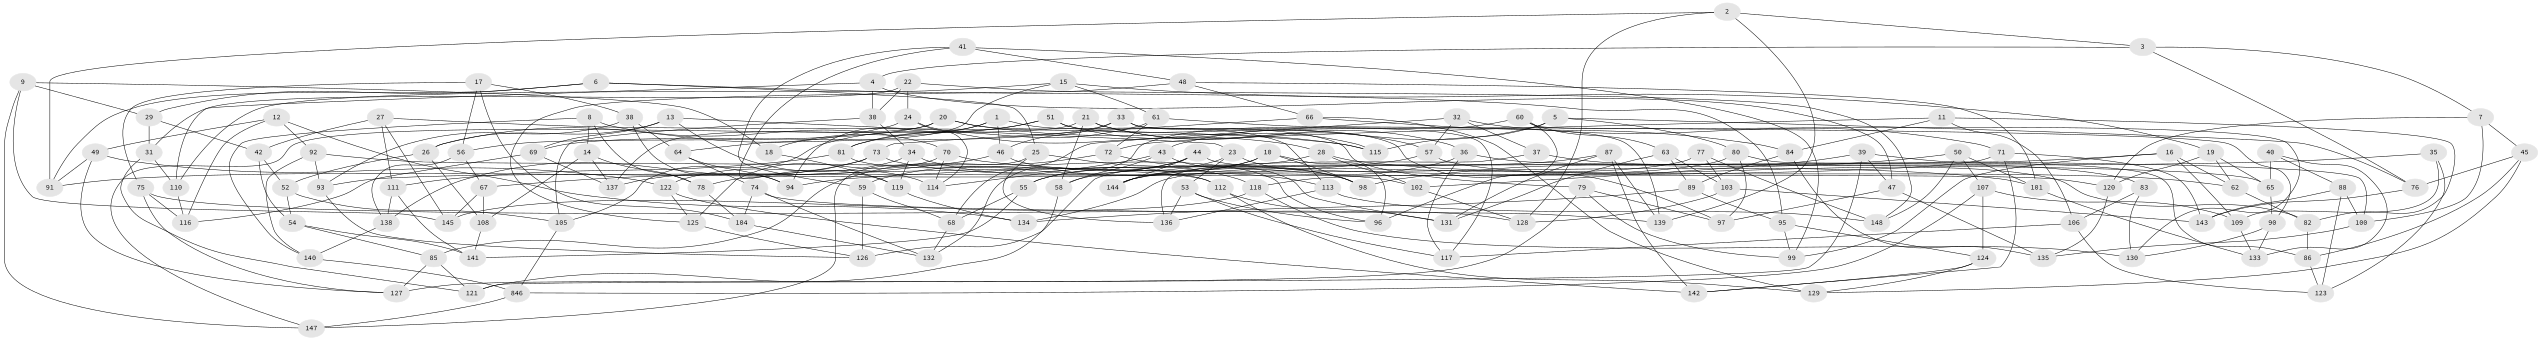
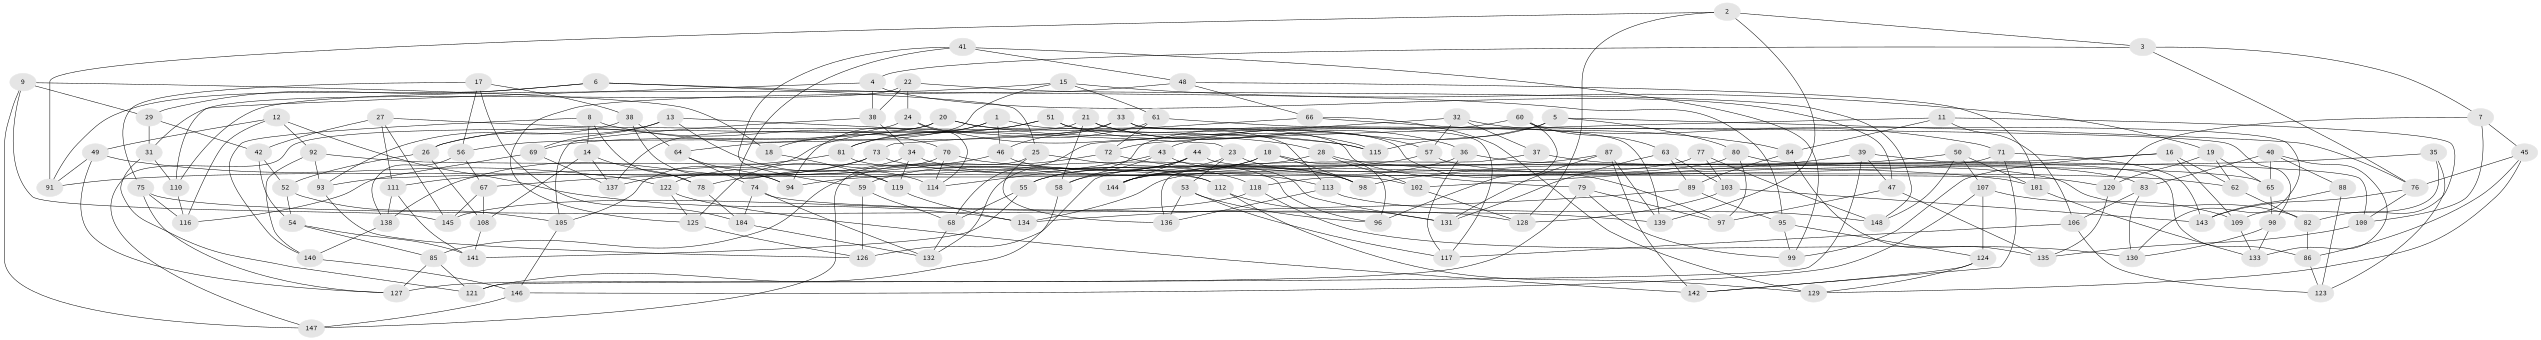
edge "40" -- "83": added
edge "88" -- "100": now "76" -- "100"
node "846": label "846" -> "146"
